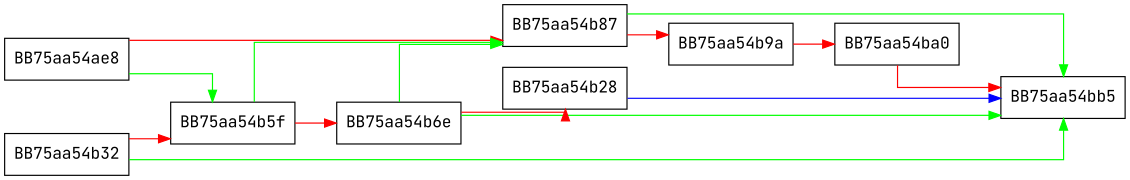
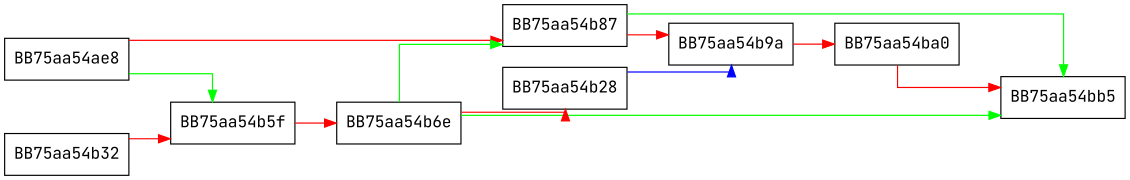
edge "BB75aa54b5f" -> "BB75aa54b87": removed
edge "BB75aa54b28" -> "BB75aa54bb5": now "BB75aa54b28" -> "BB75aa54b9a"
edge "BB75aa54b32" -> "BB75aa54bb5": removed
